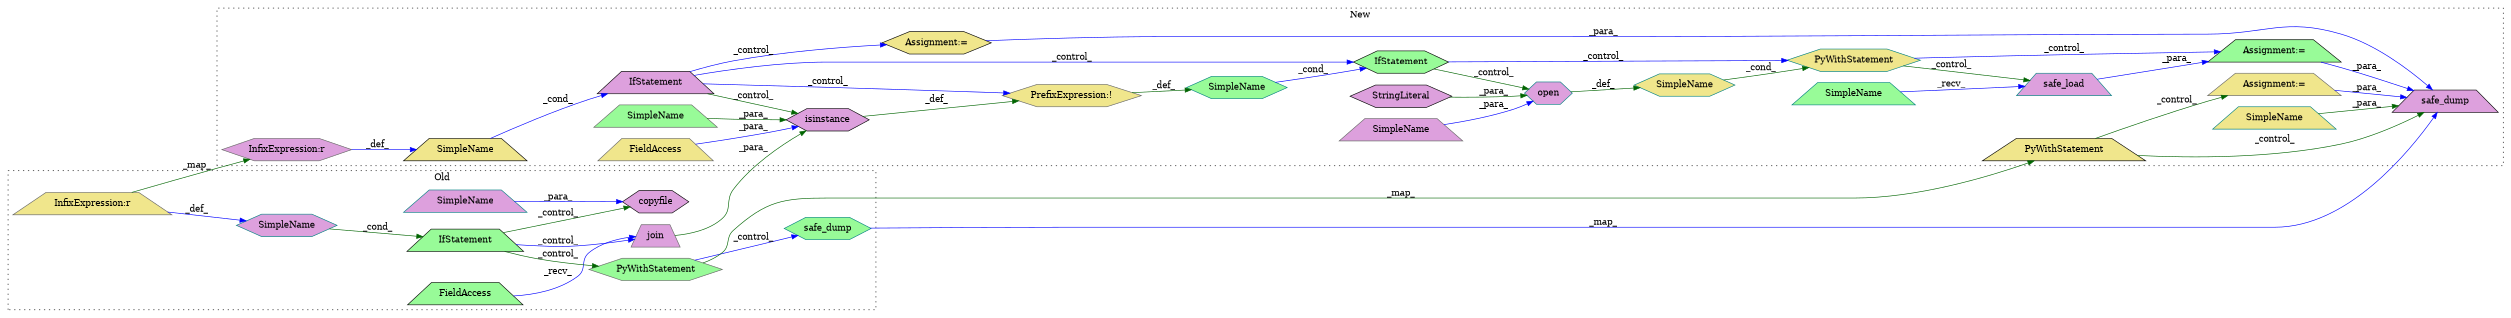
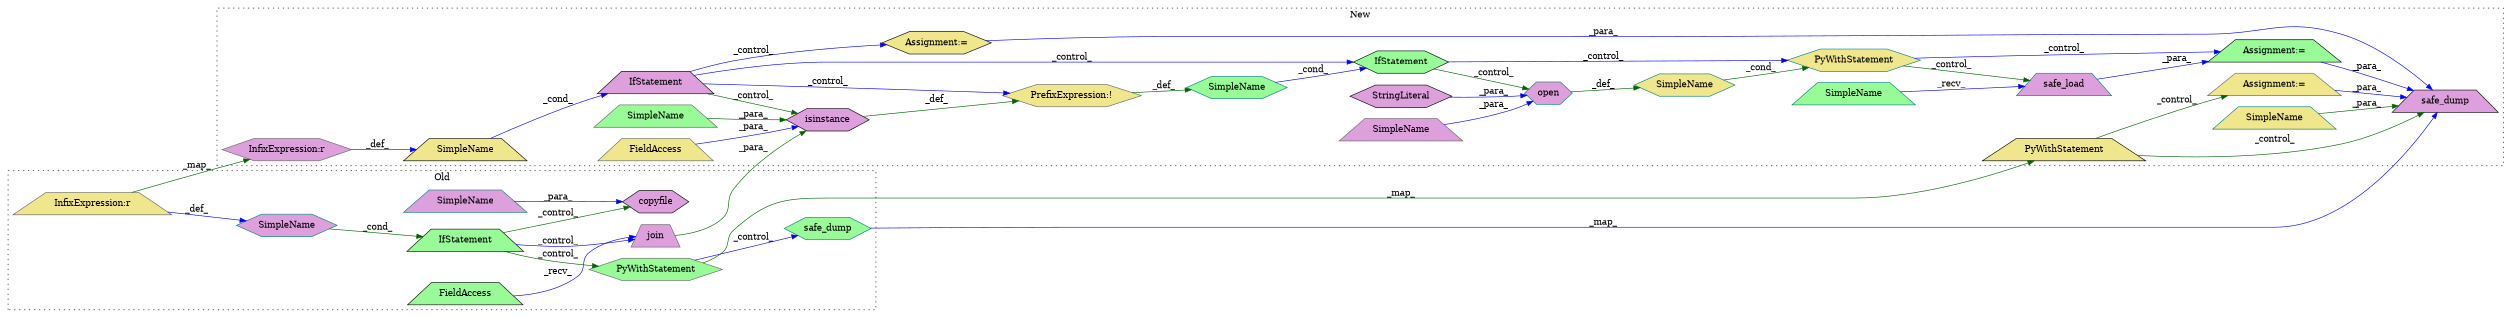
edge "StringLiteral" -> "open": color darkgreen -> blue
